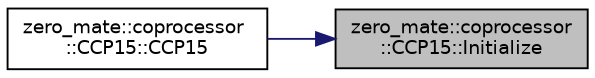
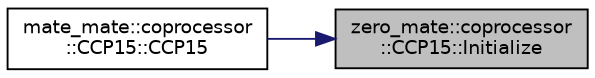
node "zero_mate::coprocessor ::CCP15::CCP15": label "zero_mate::coprocessor ::CCP15::CCP15" -> "mate_mate::coprocessor ::CCP15::CCP15"
